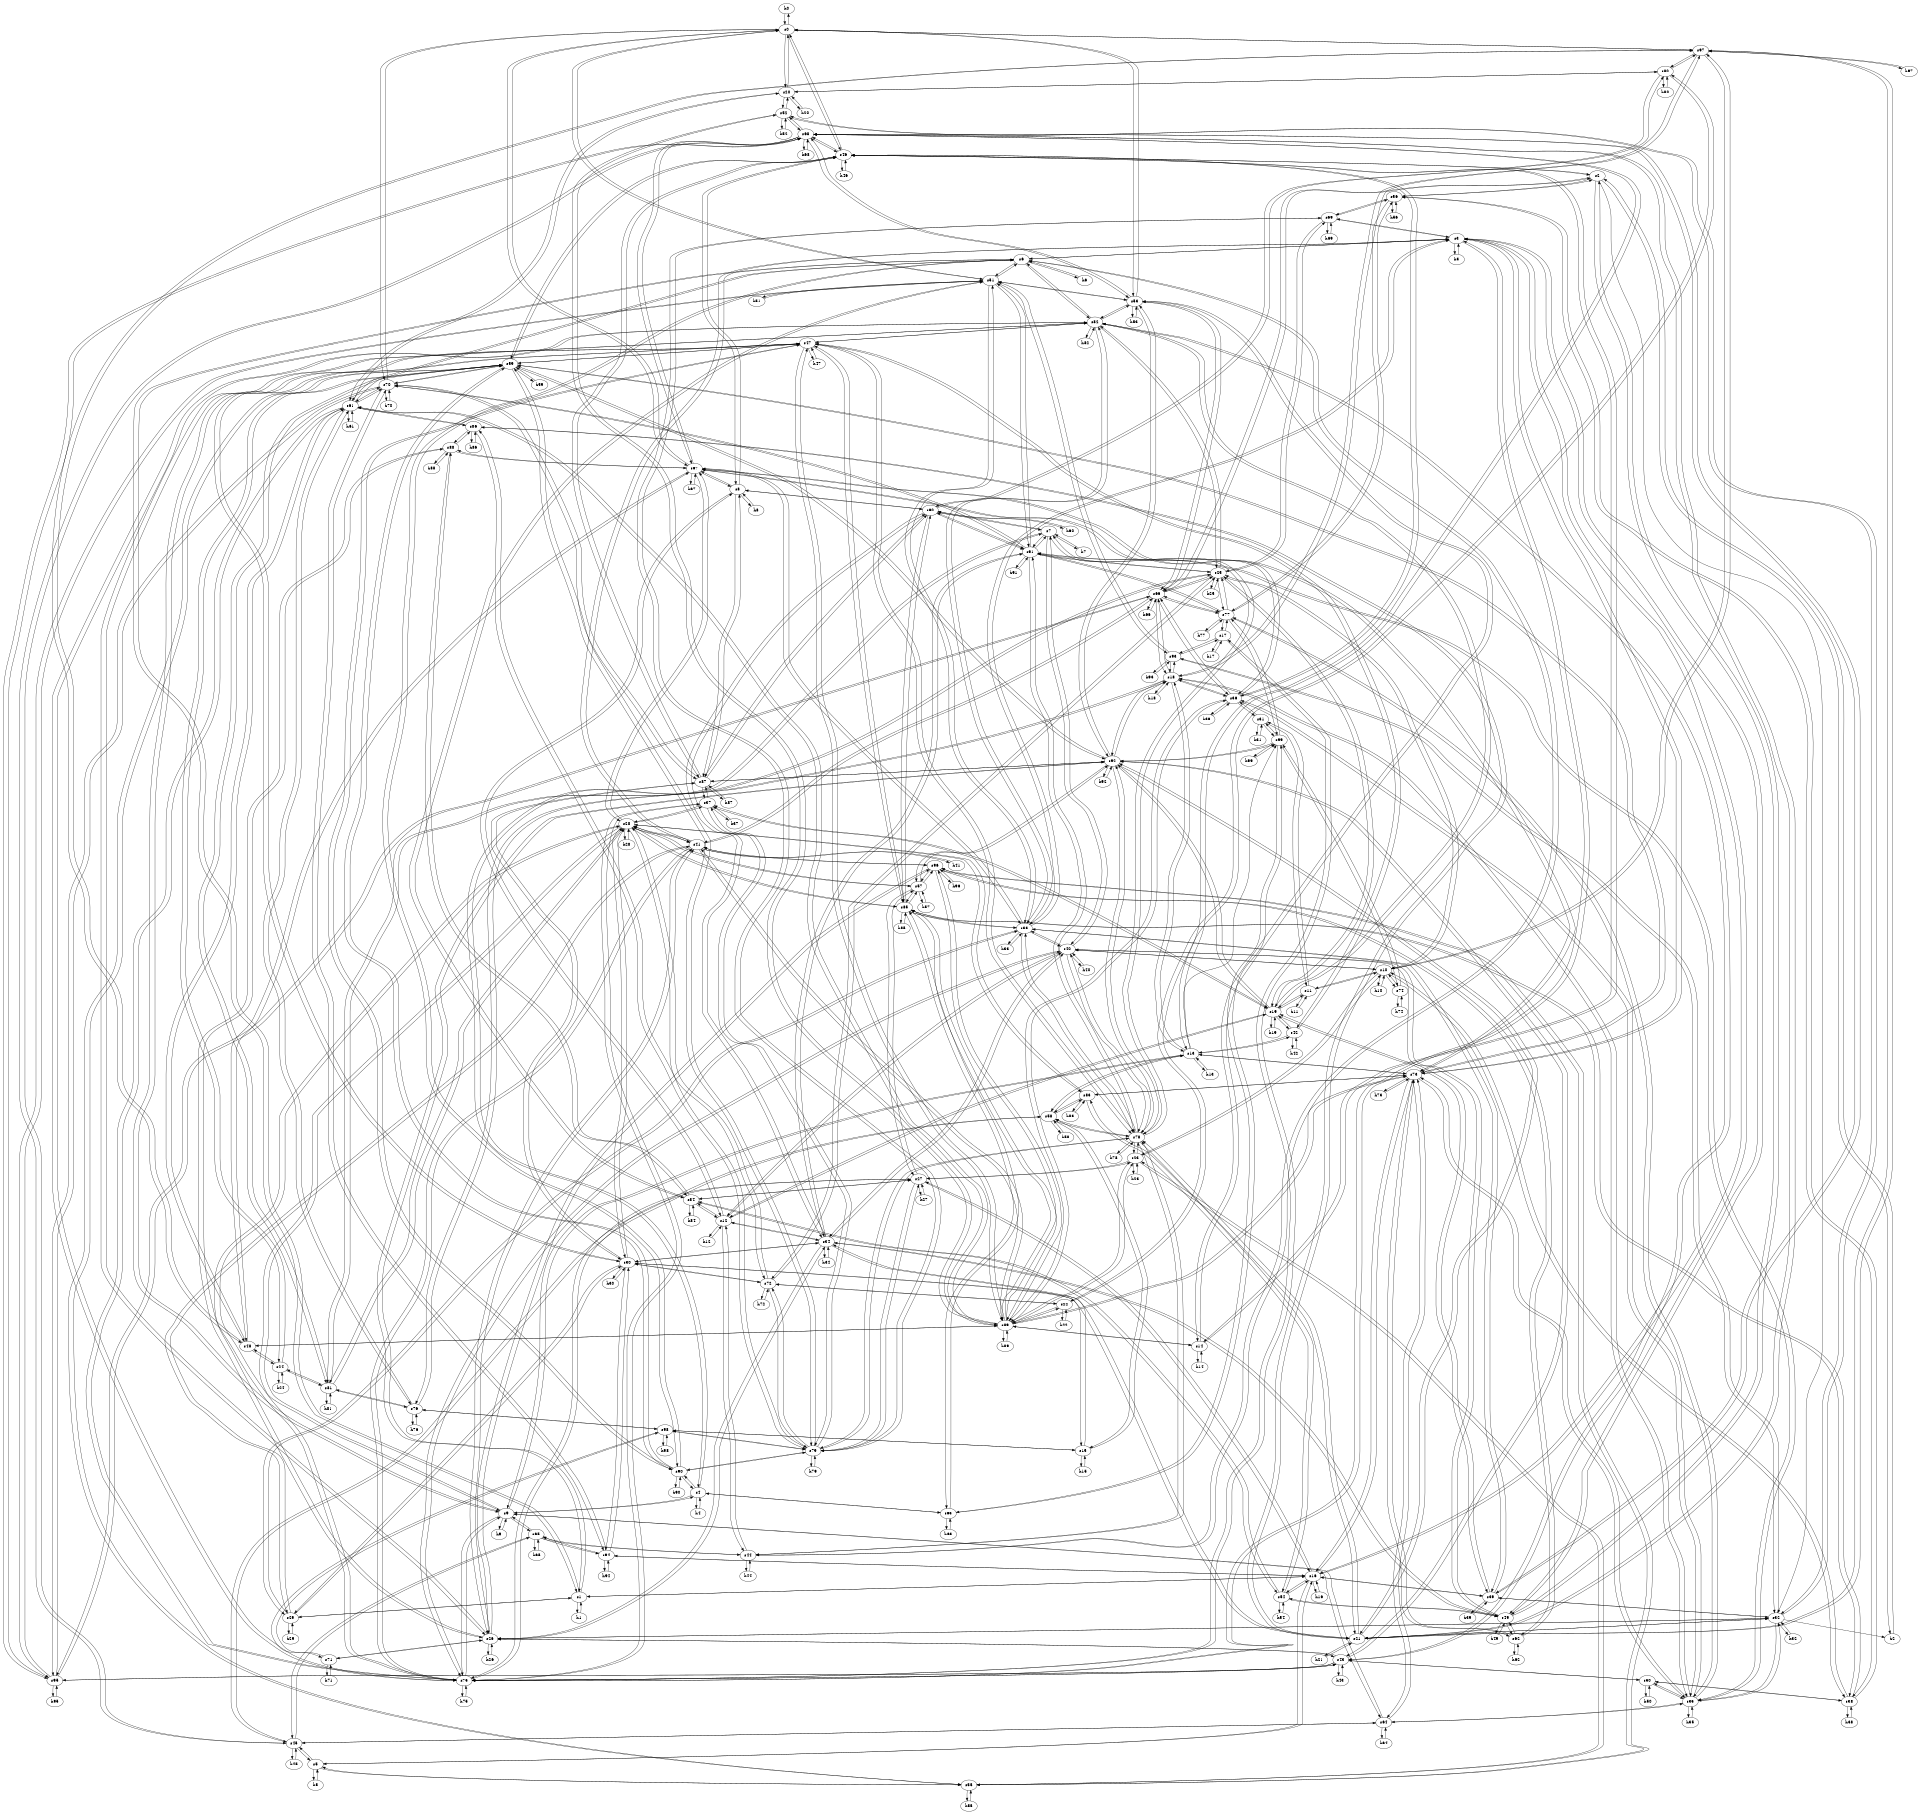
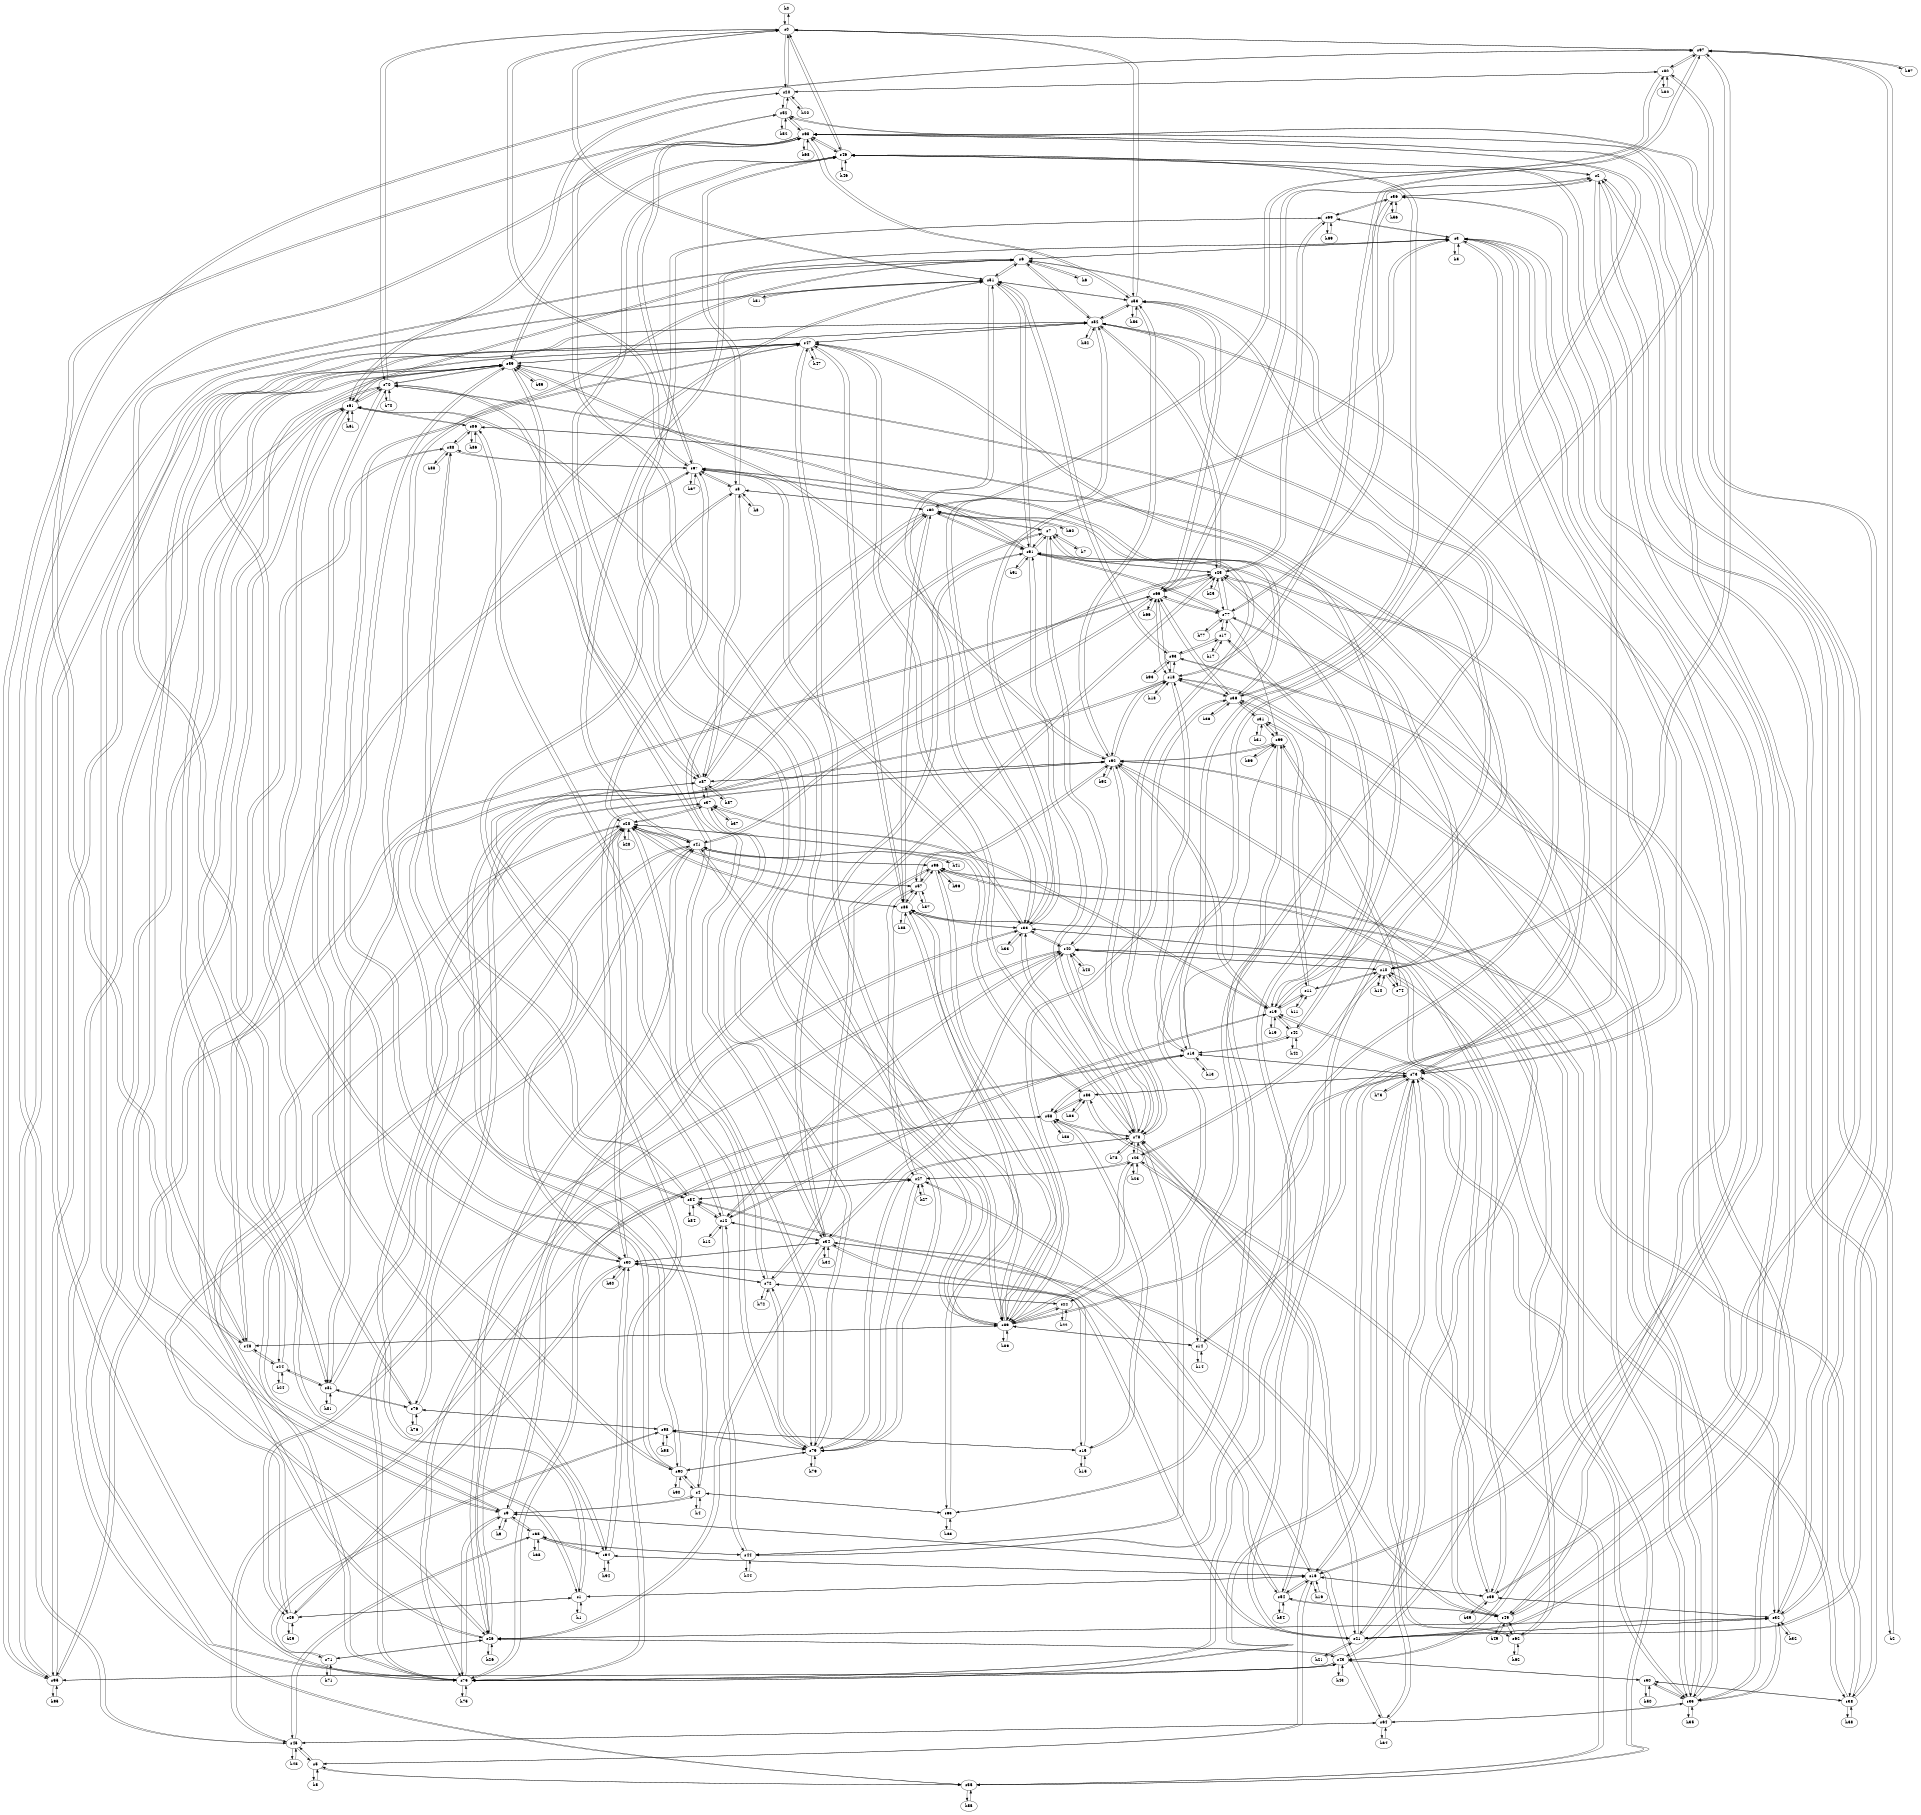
edge "s99" -> "s77": removed
node "h74": removed
edge "s32" -> "h2": now "s32" -> "s2"
